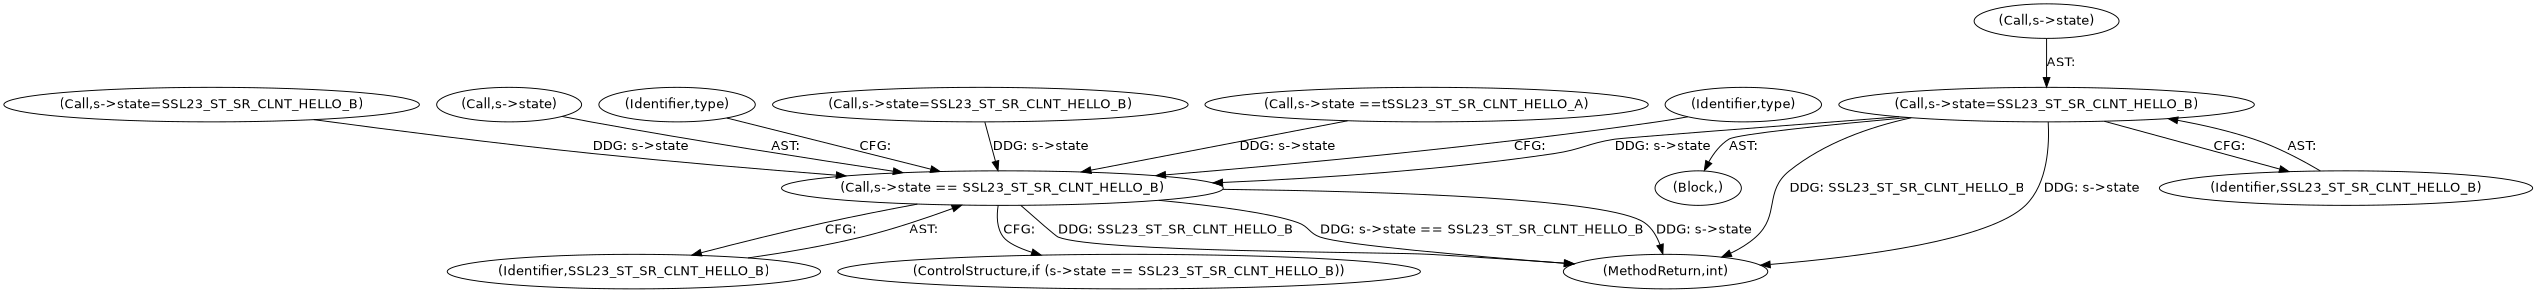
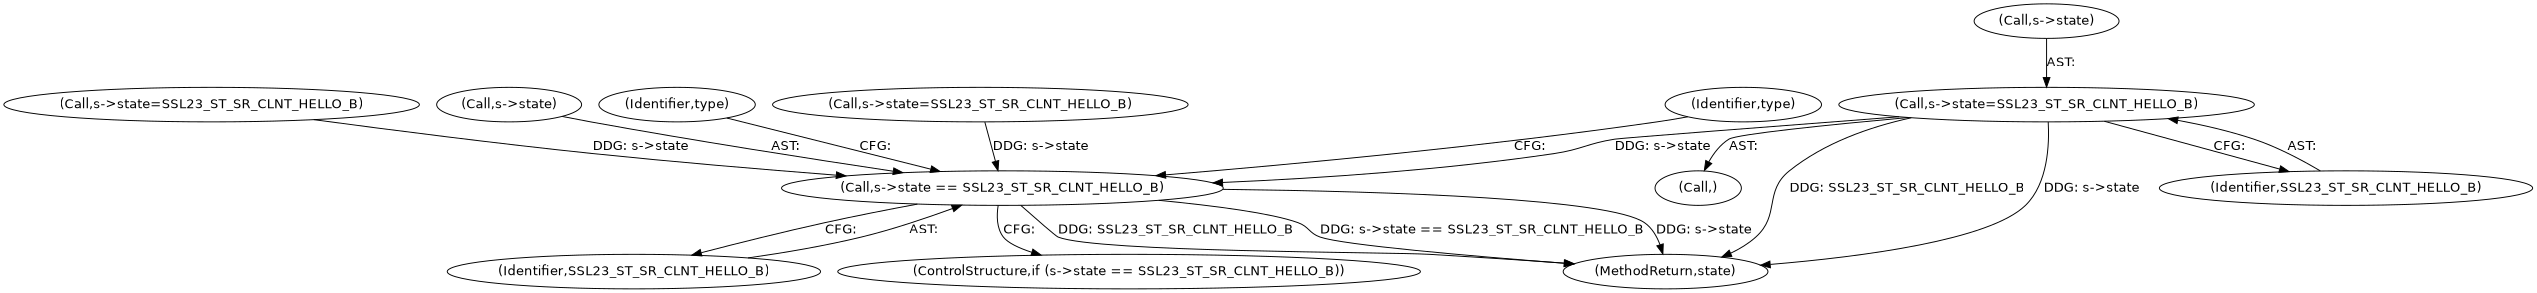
node "(Call,s->state ==tSSL23_ST_SR_CLNT_HELLO_A)": removed
node "(Block,)": label "(Block,)" -> "(Call,)"
node "(MethodReturn,int)": label "(MethodReturn,int)" -> "(MethodReturn,state)"
